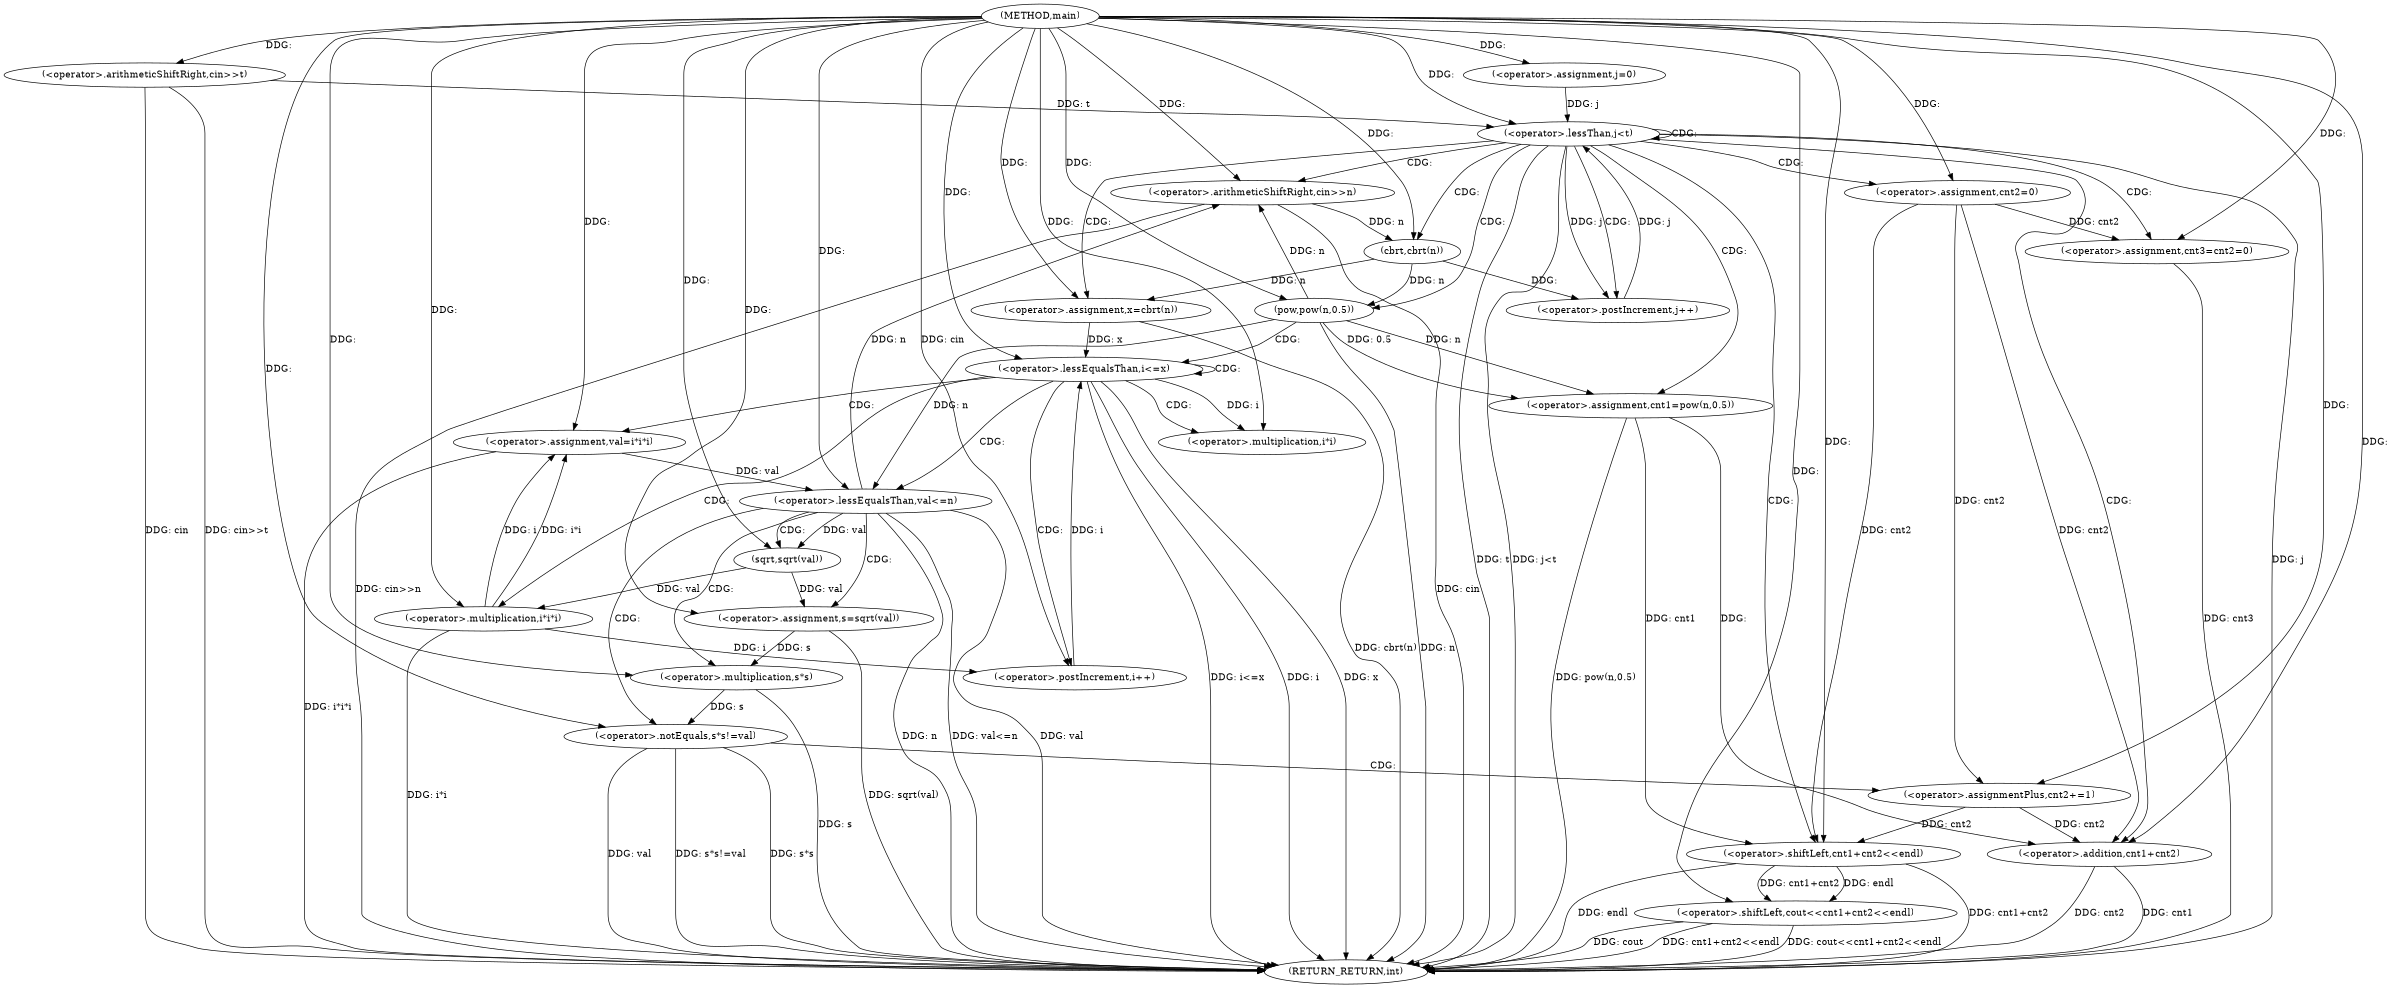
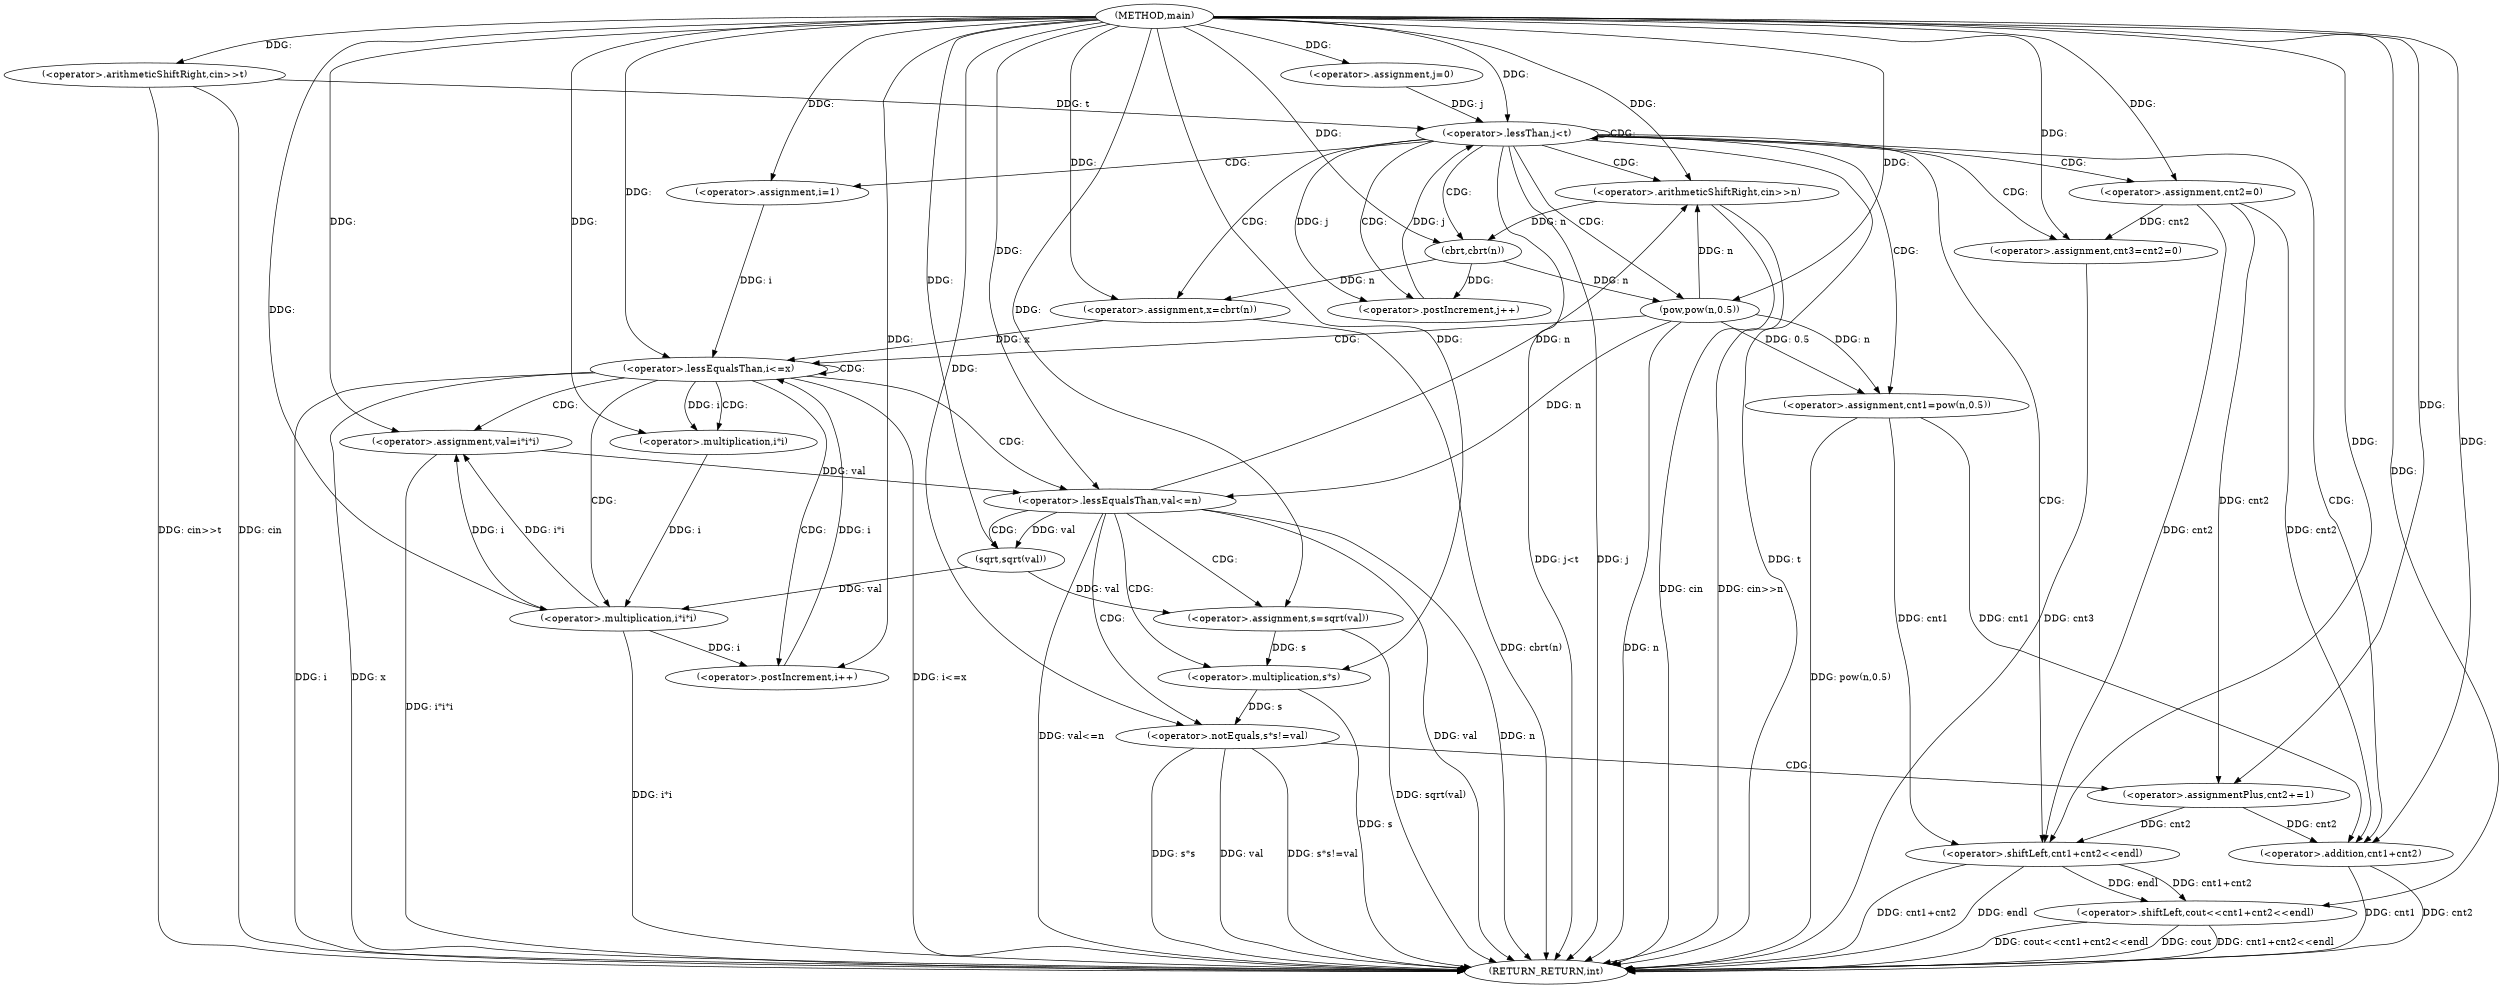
node "(<operator>.assignment,i=1)": added
edge "(METHOD,main)" -> "(<operator>.postIncrement,i++)": label "DDG: cin" -> "DDG: "
edge "(<operator>.multiplication,i*i)" -> "(<operator>.multiplication,i*i*i)": added, label "DDG: i"
edge "(<operator>.assignment,cnt1=pow(n,0.5))" -> "(<operator>.addition,cnt1+cnt2)": label "DDG: " -> "DDG: cnt1"
